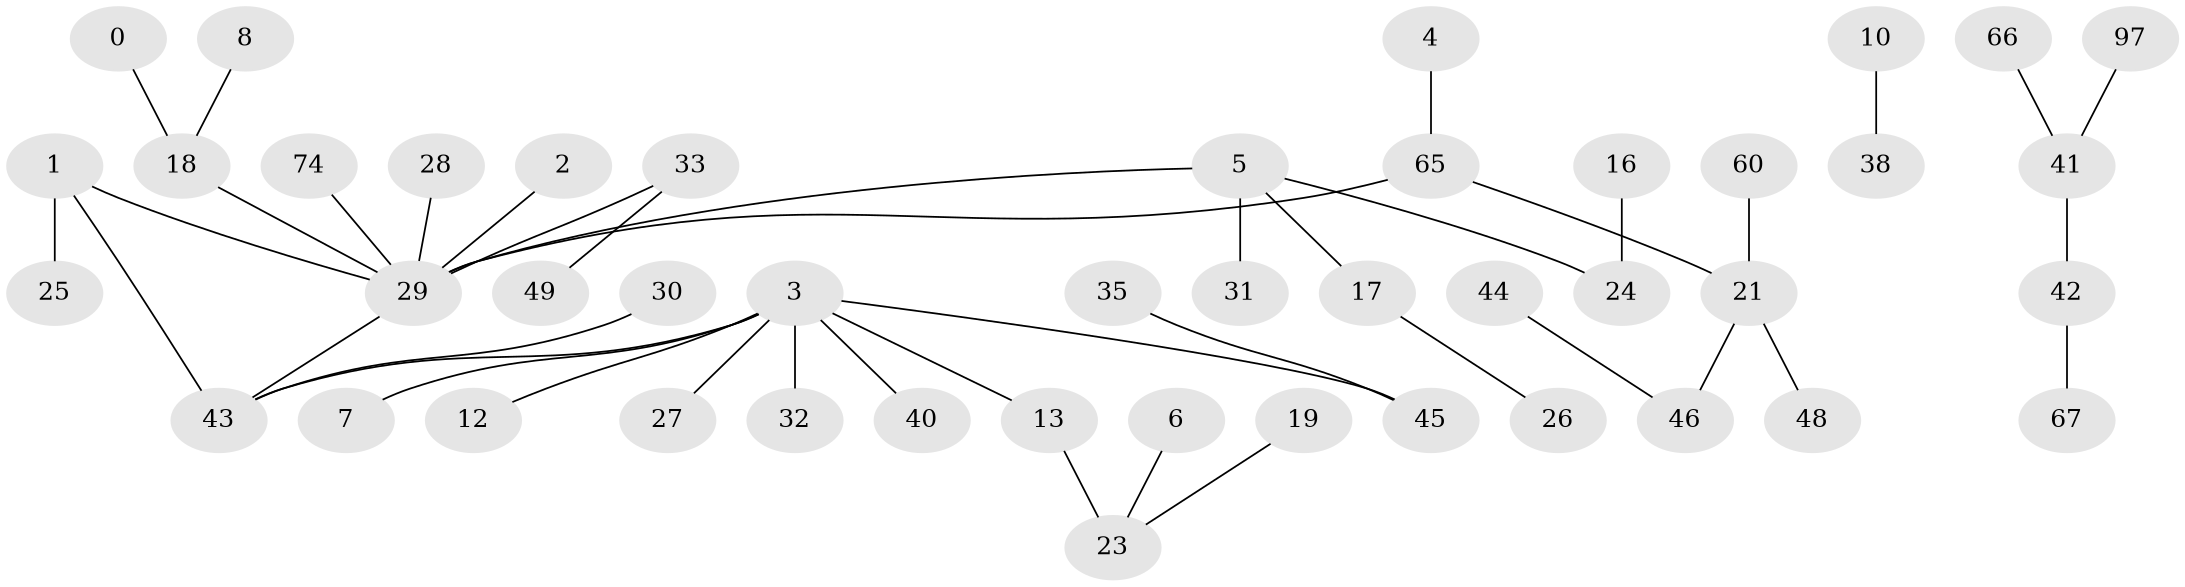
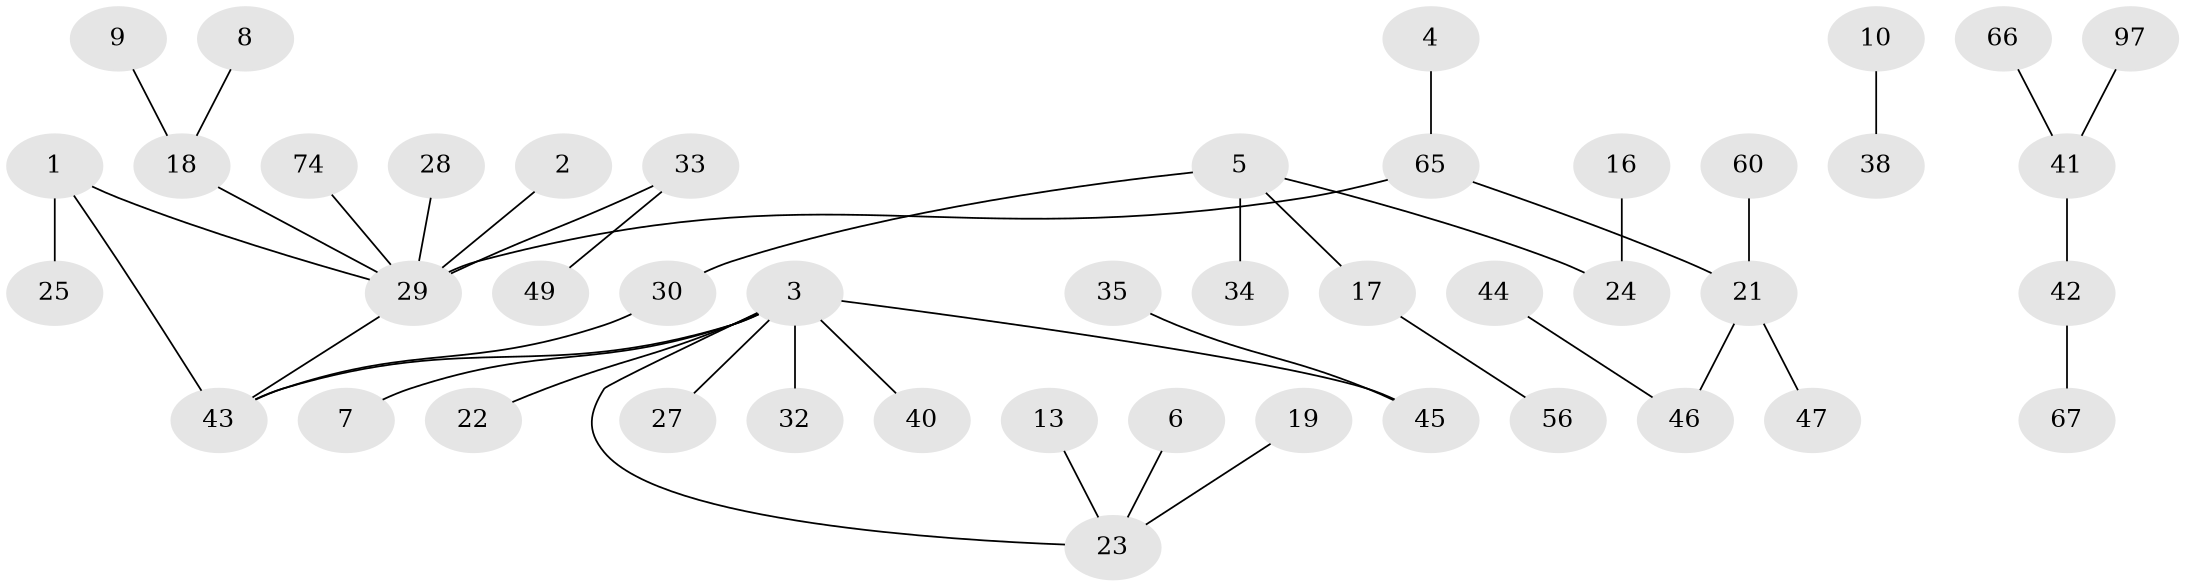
node "0": label "0" -> "9"
edge "5" -- "29": now "5" -- "30"
node "31": label "31" -> "34"
edge "3" -- "13": now "3" -- "23"
node "12": label "12" -> "22"
node "26": label "26" -> "56"
node "48": label "48" -> "47"
